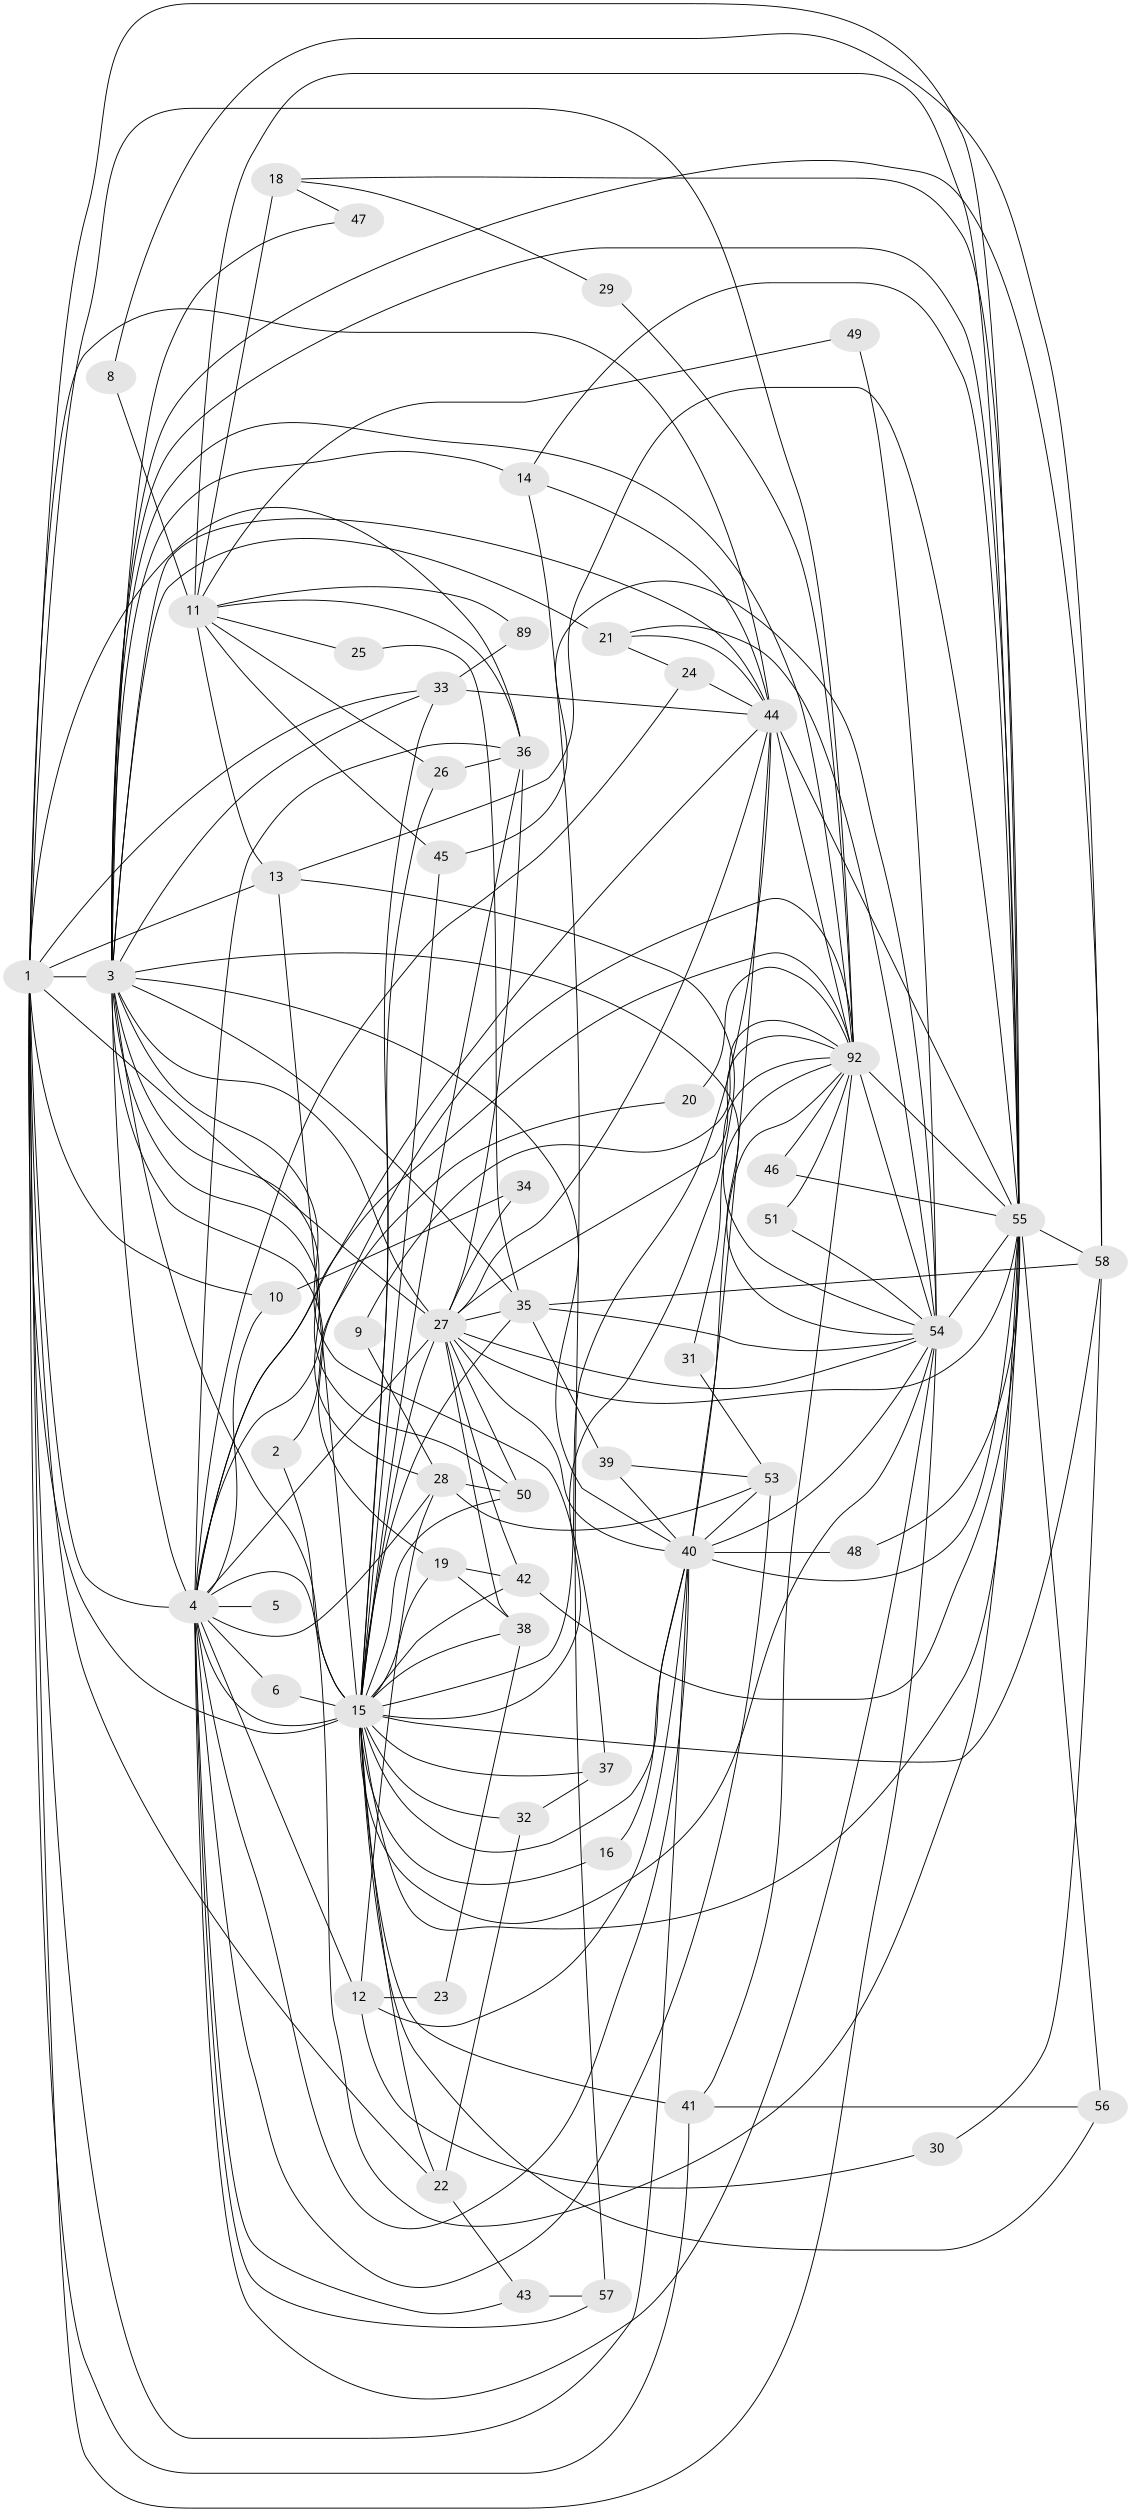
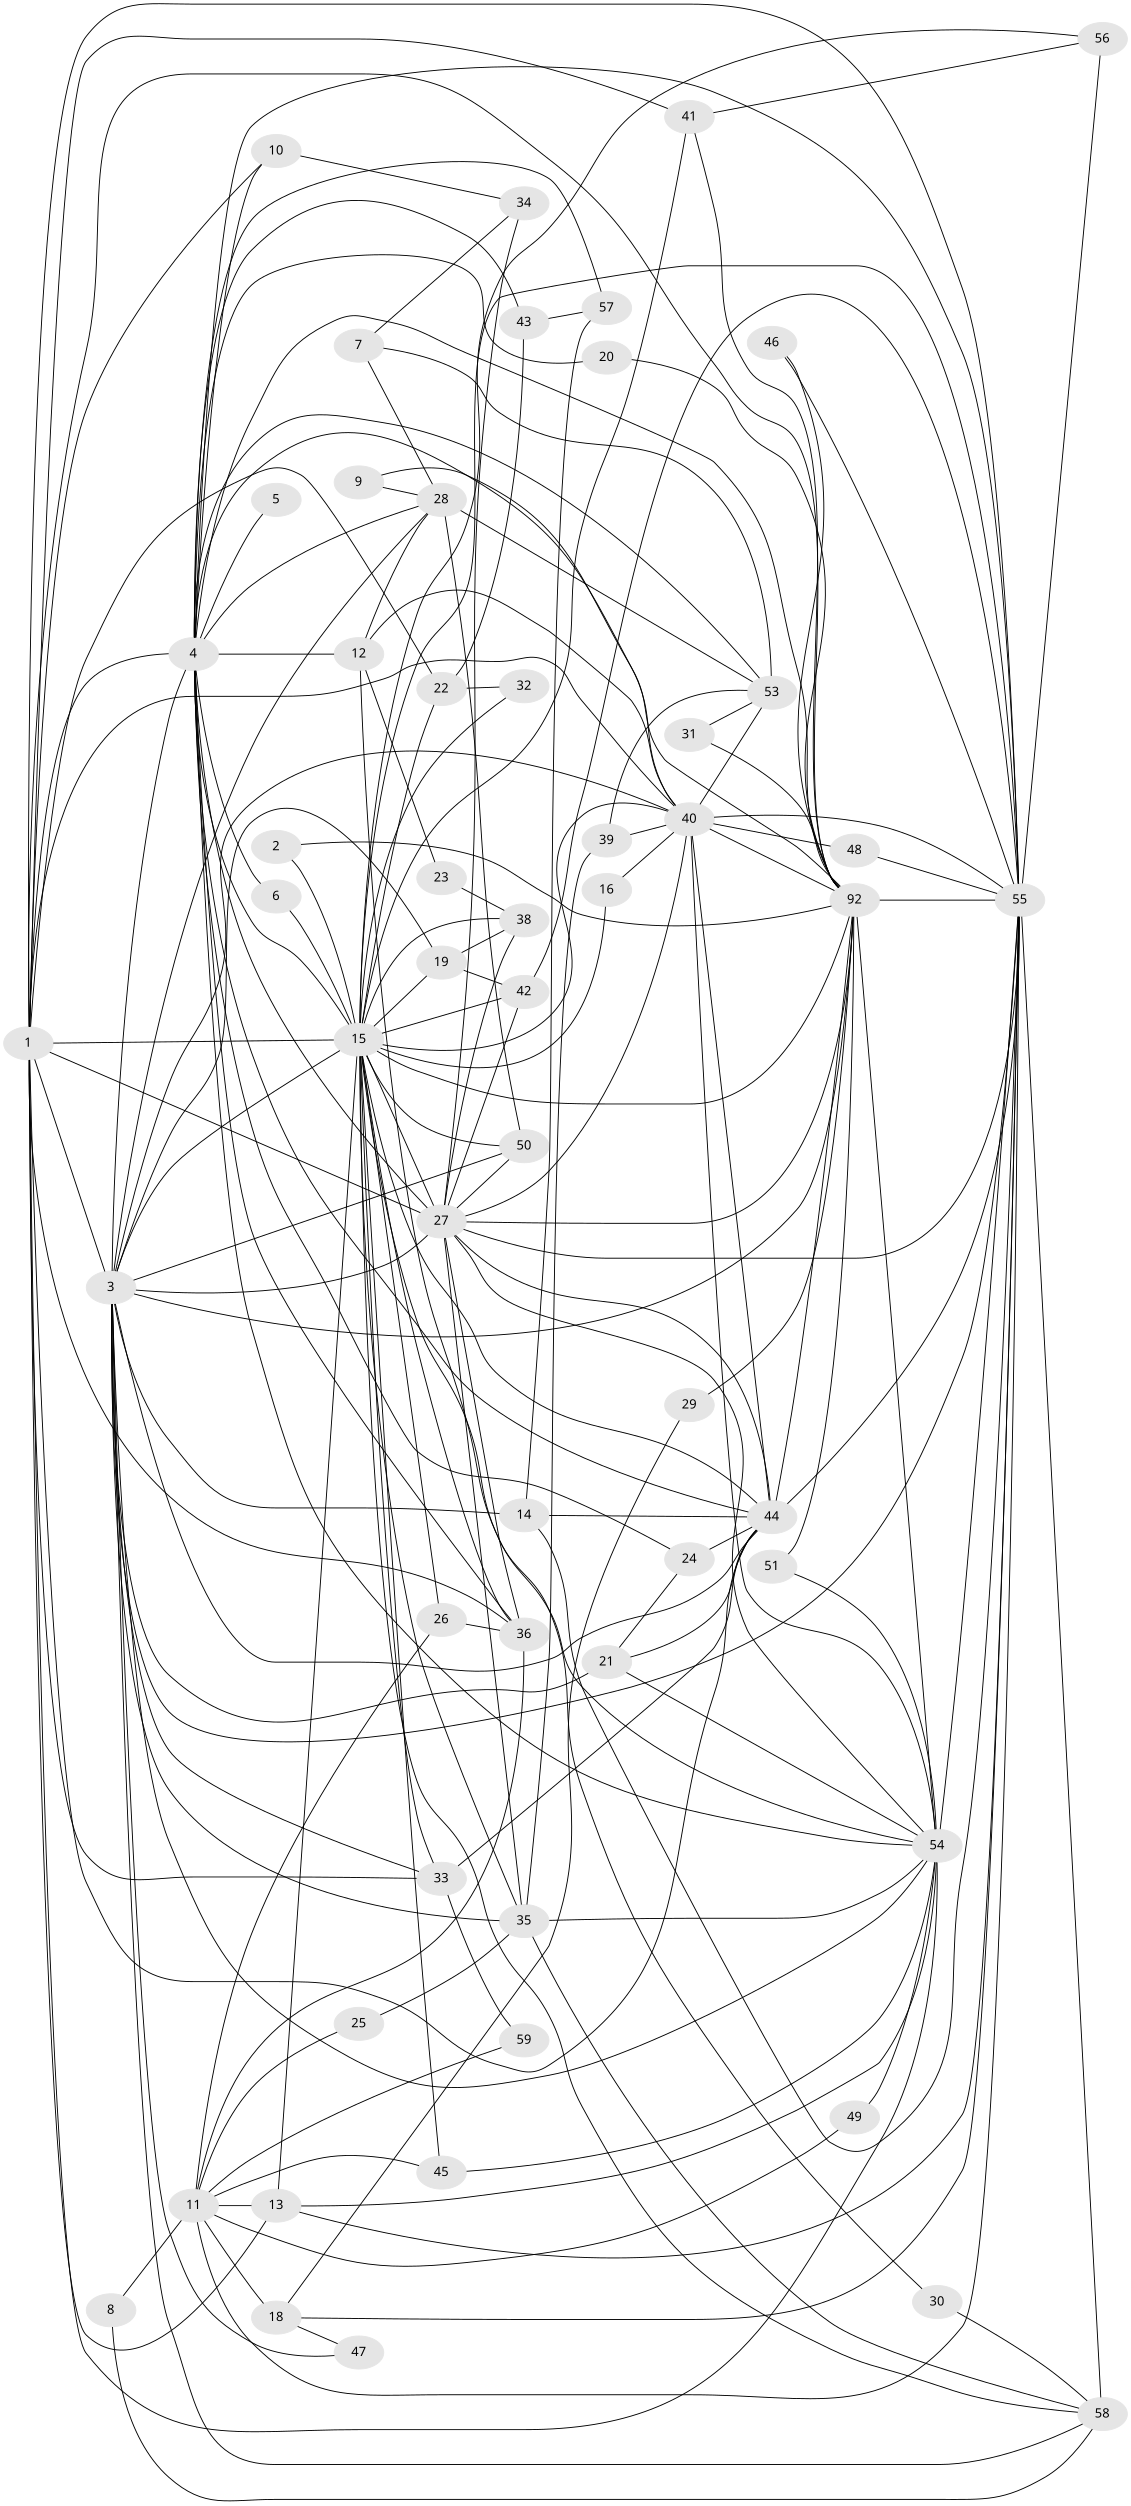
node "7": added
node "89": label "89" -> "59"
node "37": removed
